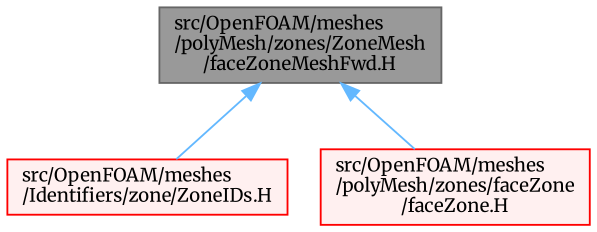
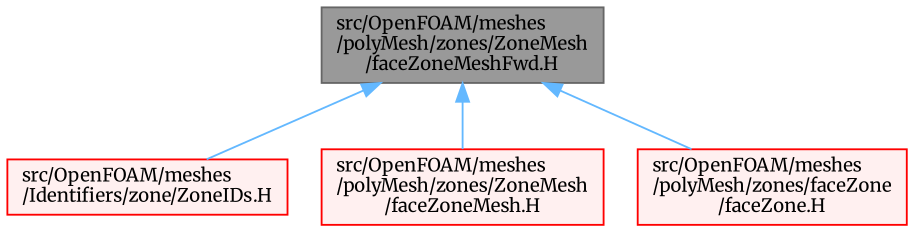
node "src/OpenFOAM/meshes /polyMesh/zones/ZoneMesh /faceZoneMesh.H": added
